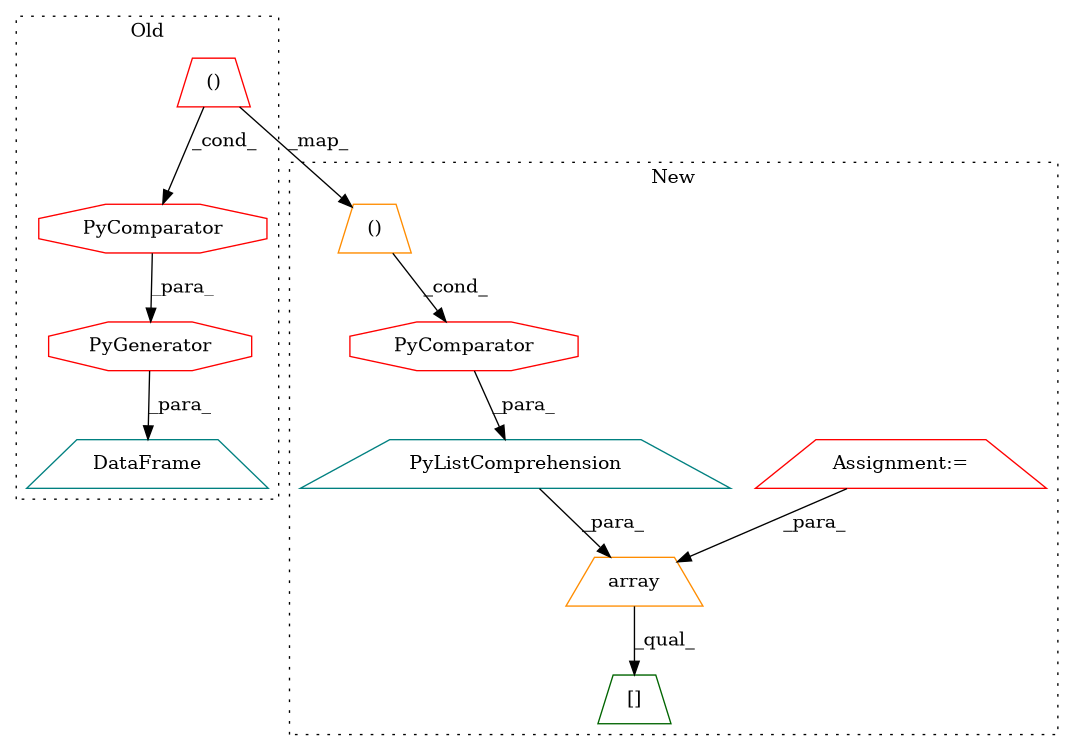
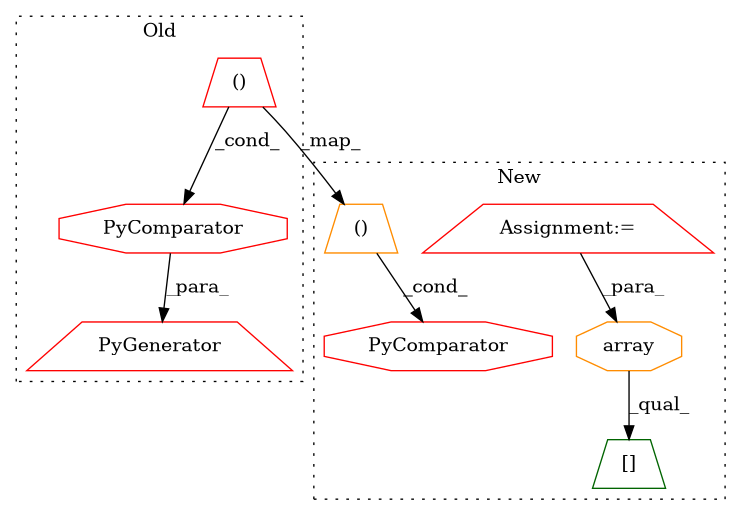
node "PyGenerator": shape octagon -> trapezium
node "DataFrame": removed
node "PyListComprehension": removed
node "array": shape trapezium -> octagon
